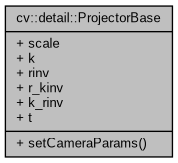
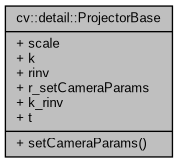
node "cv::detail::ProjectorBase": text "+ r_kinv" -> "+ r_setCameraParams"
